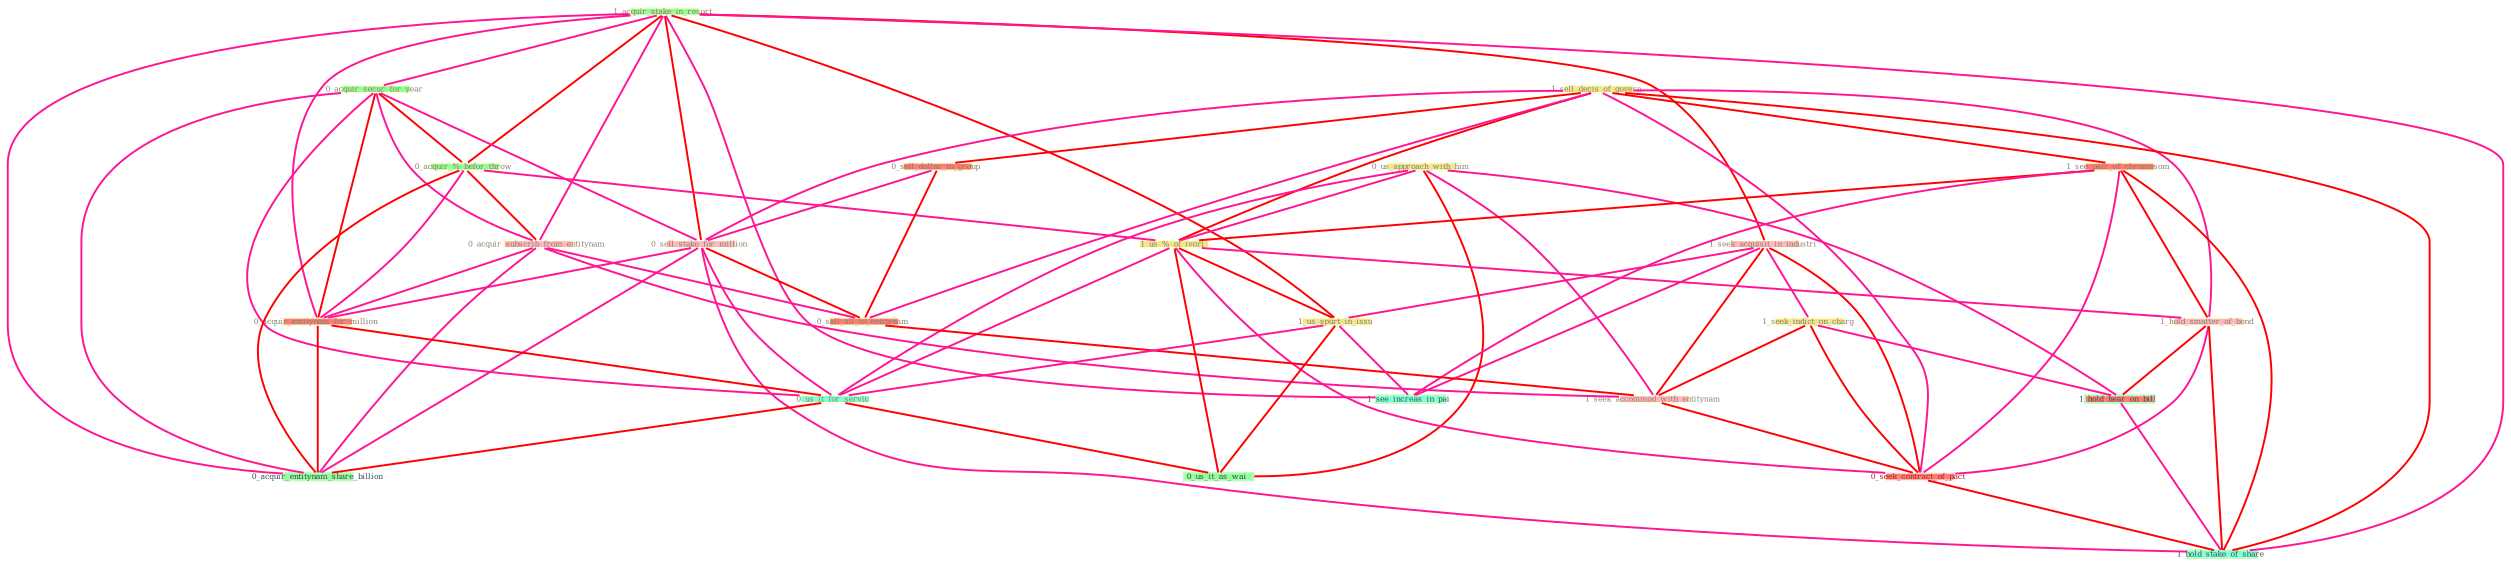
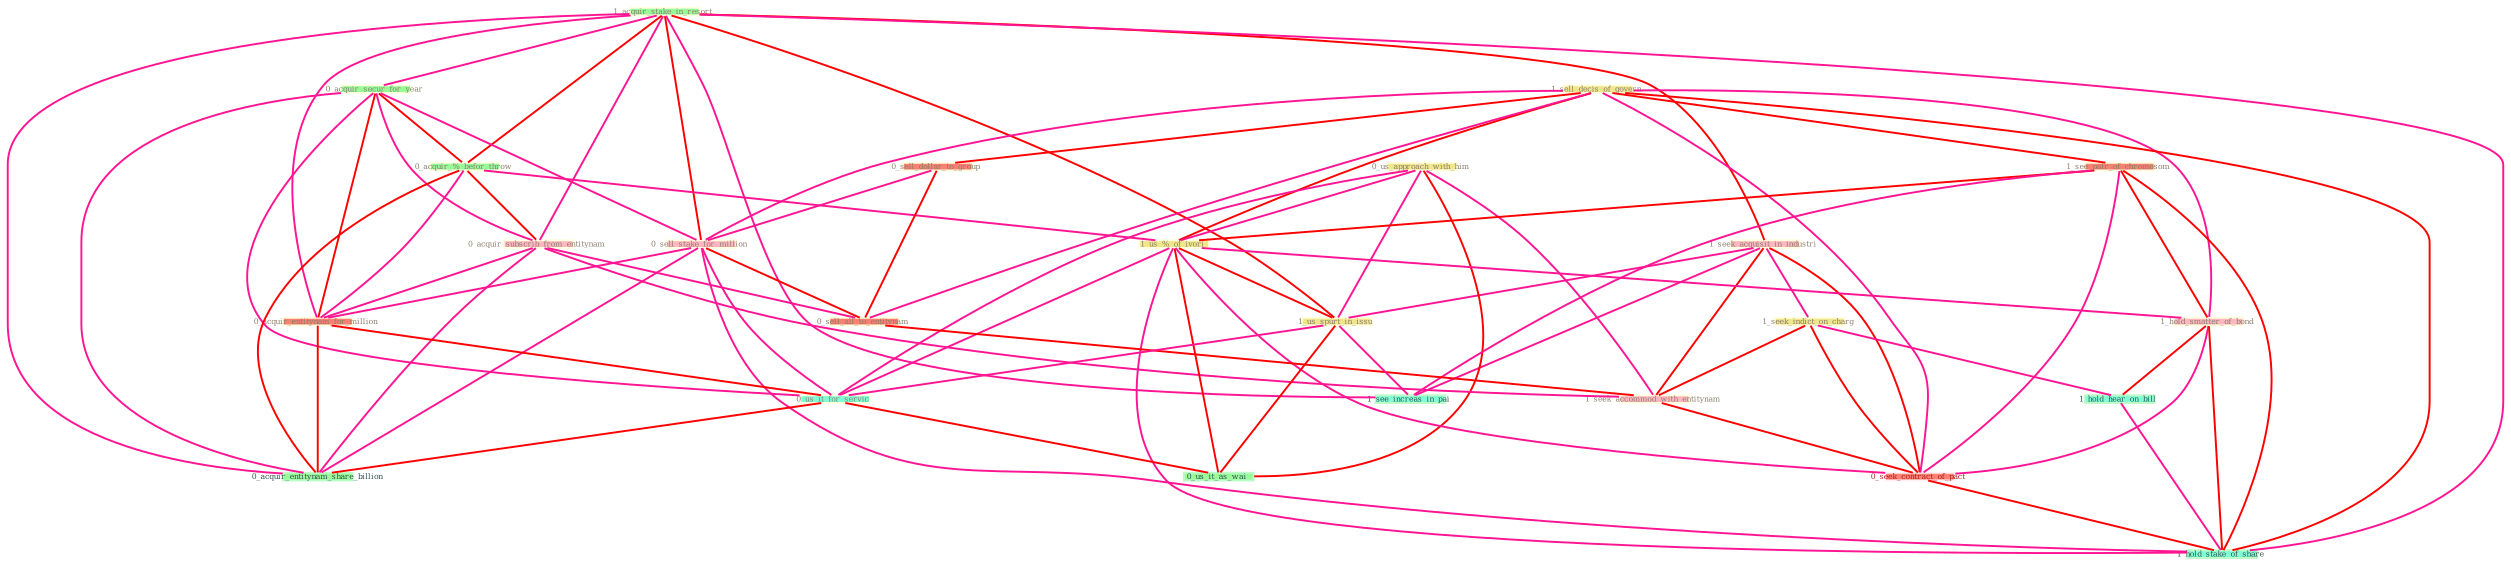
edge "0_us_approach_with_him" -- "1_hold_hear_on_bill": now "0_us_approach_with_him" -- "1_us_spurt_in_issu"
node "1_hold_hear_on_bill": fillcolor salmon -> aquamarine
edge "1_us_%_of_ivori" -- "1_hold_stake_of_share": added
